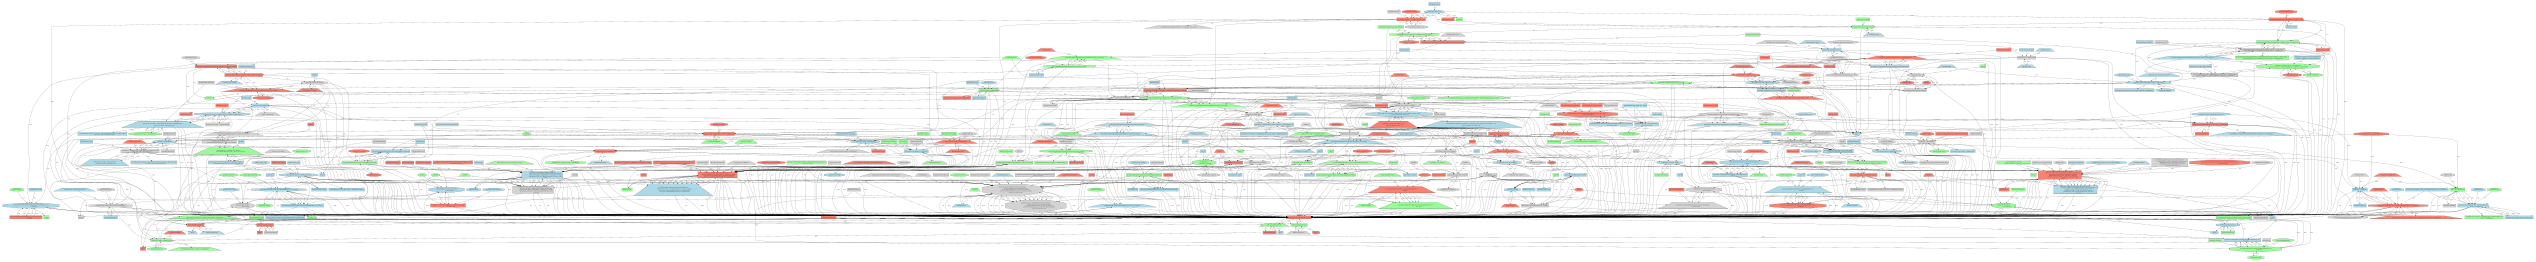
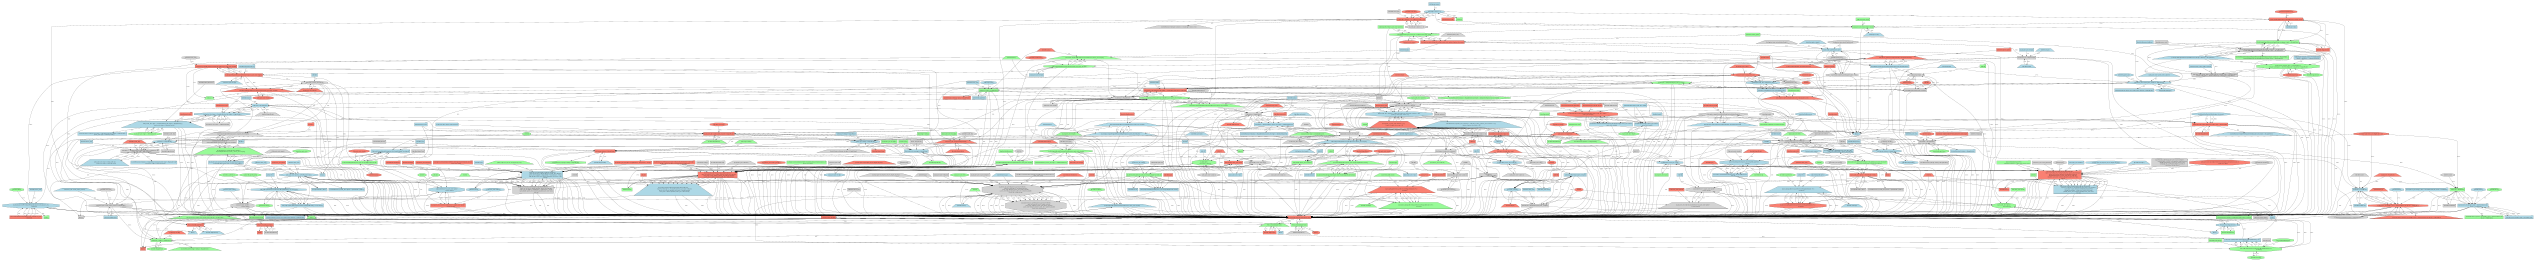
node "1000905": fillcolor palegreen -> salmon
